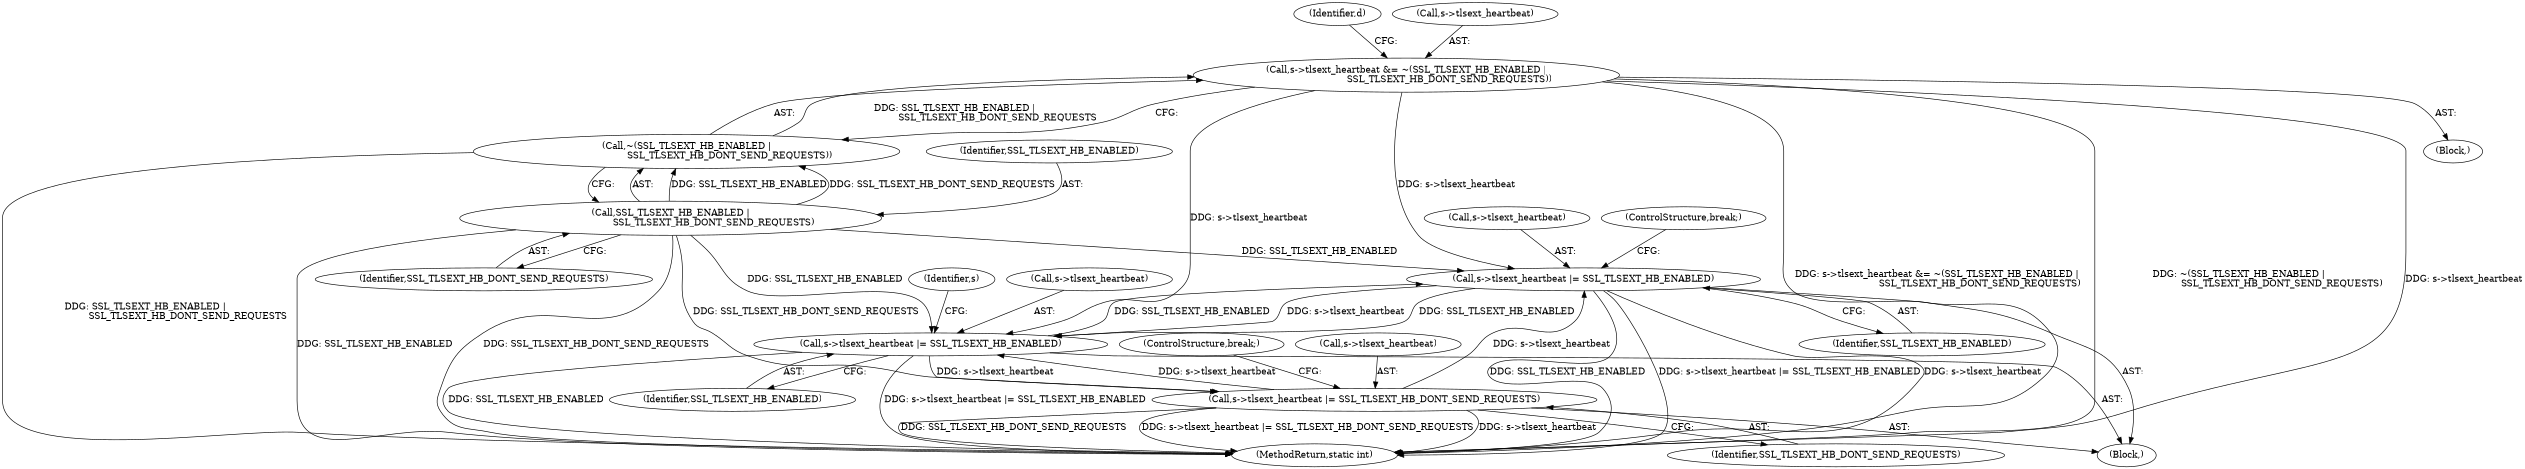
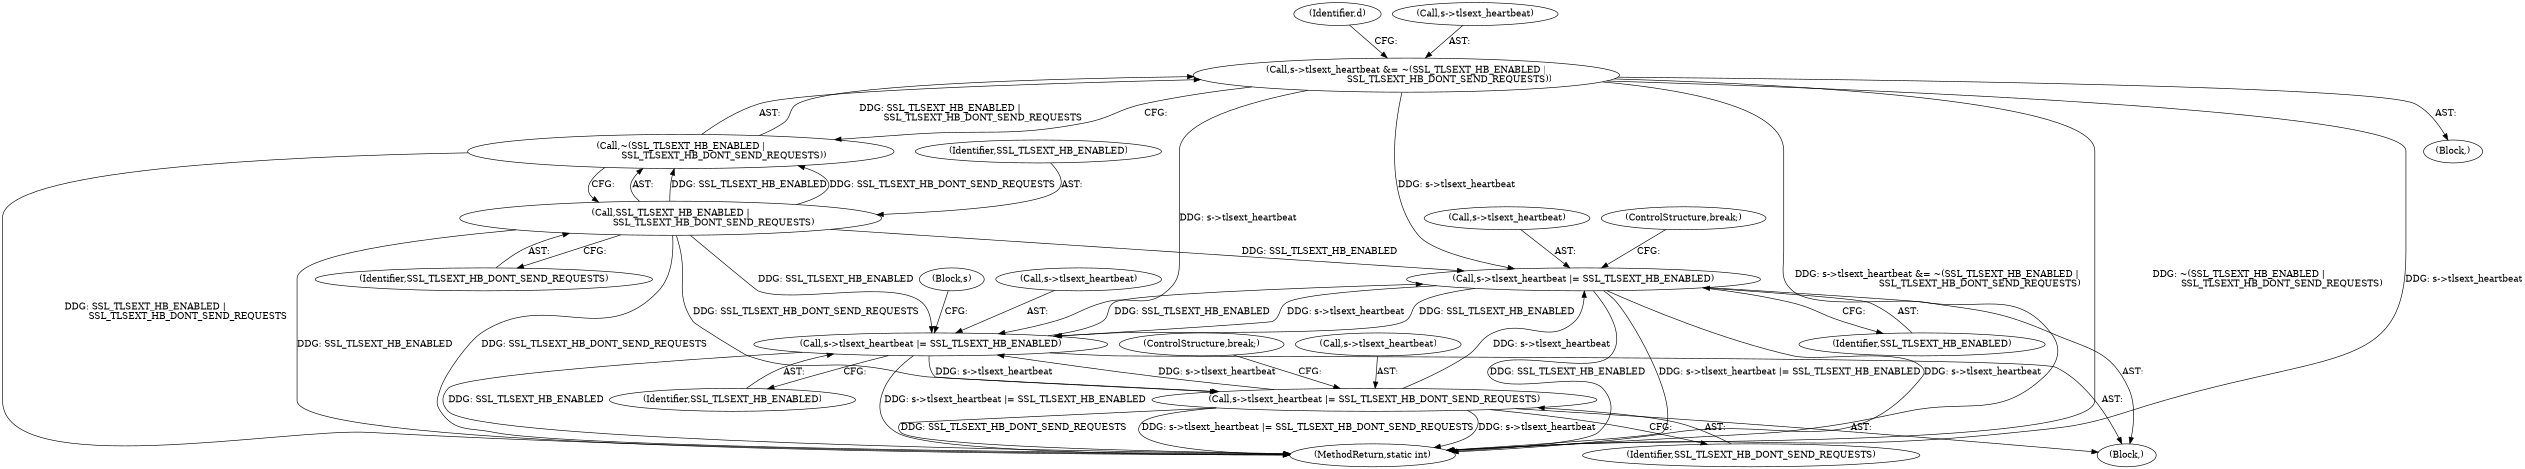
node "(Identifier,s)": label "(Identifier,s)" -> "(Block,s)"
